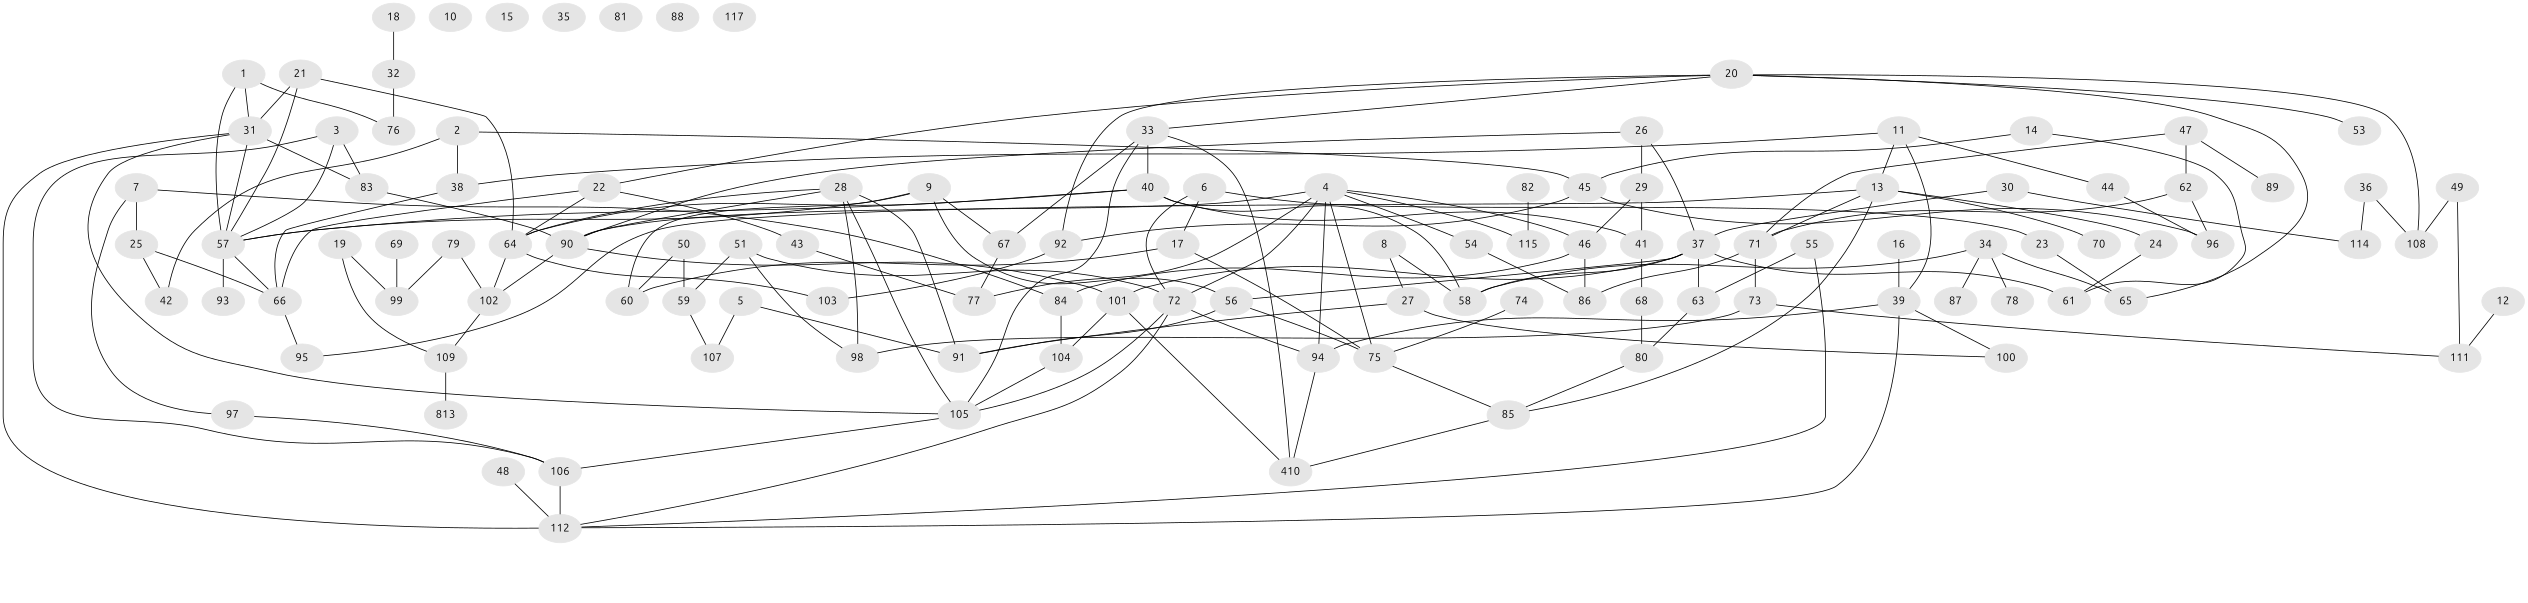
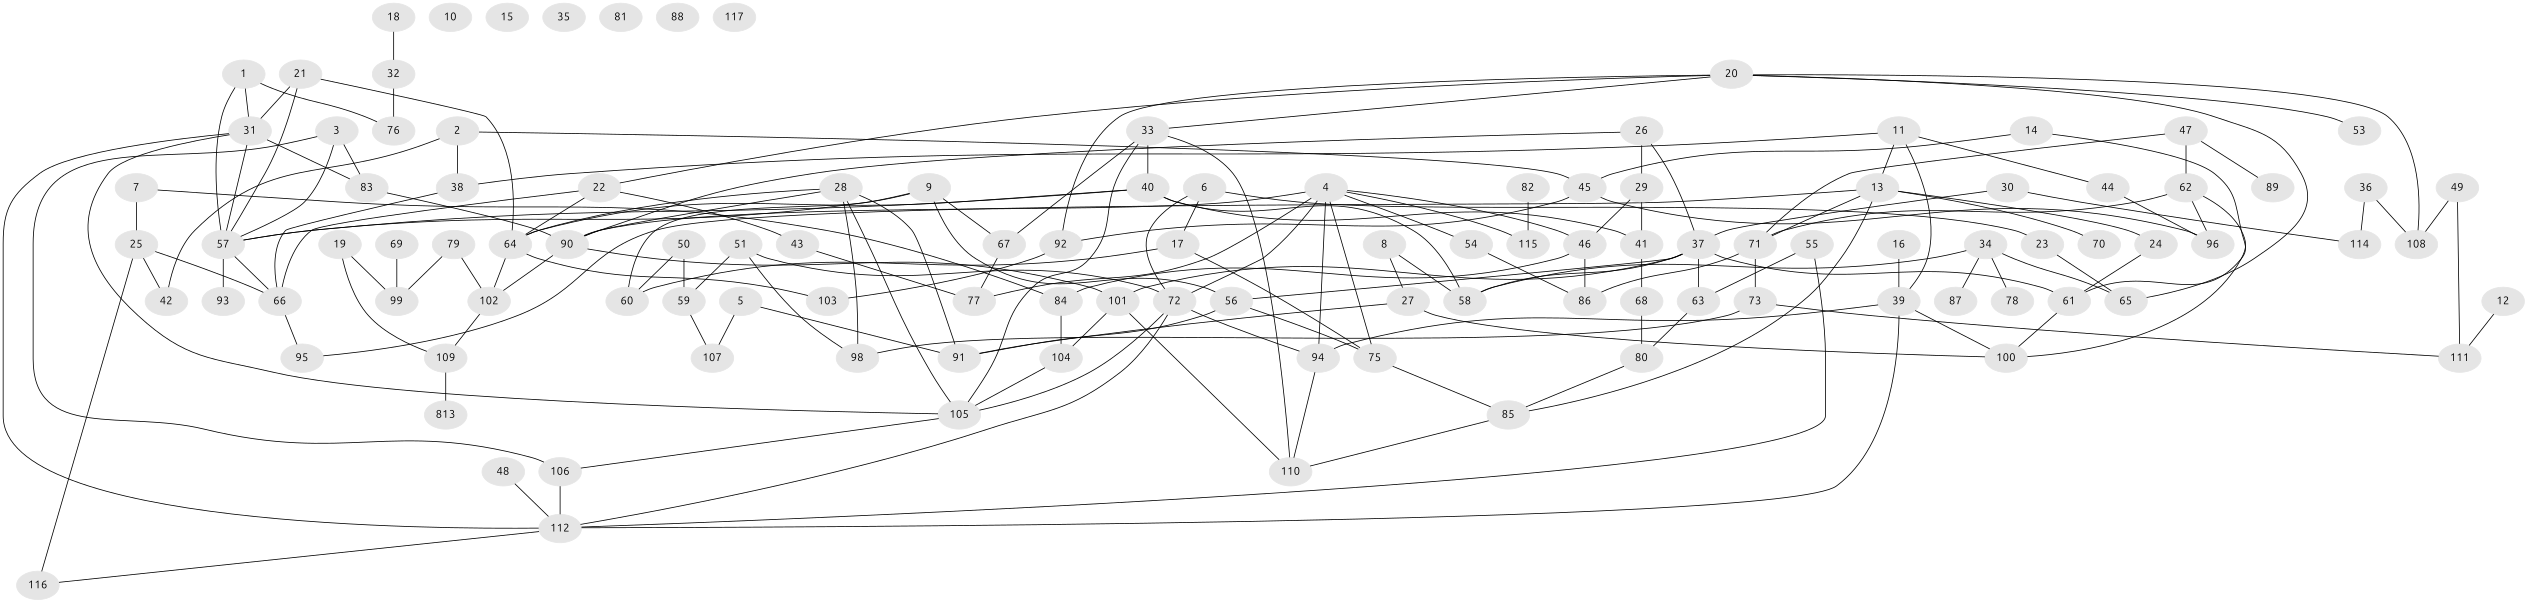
node "74": removed
edge "62" -- "100": added
edge "61" -- "100": added
node "97": removed
node "410": label "410" -> "110"
node "116": added
